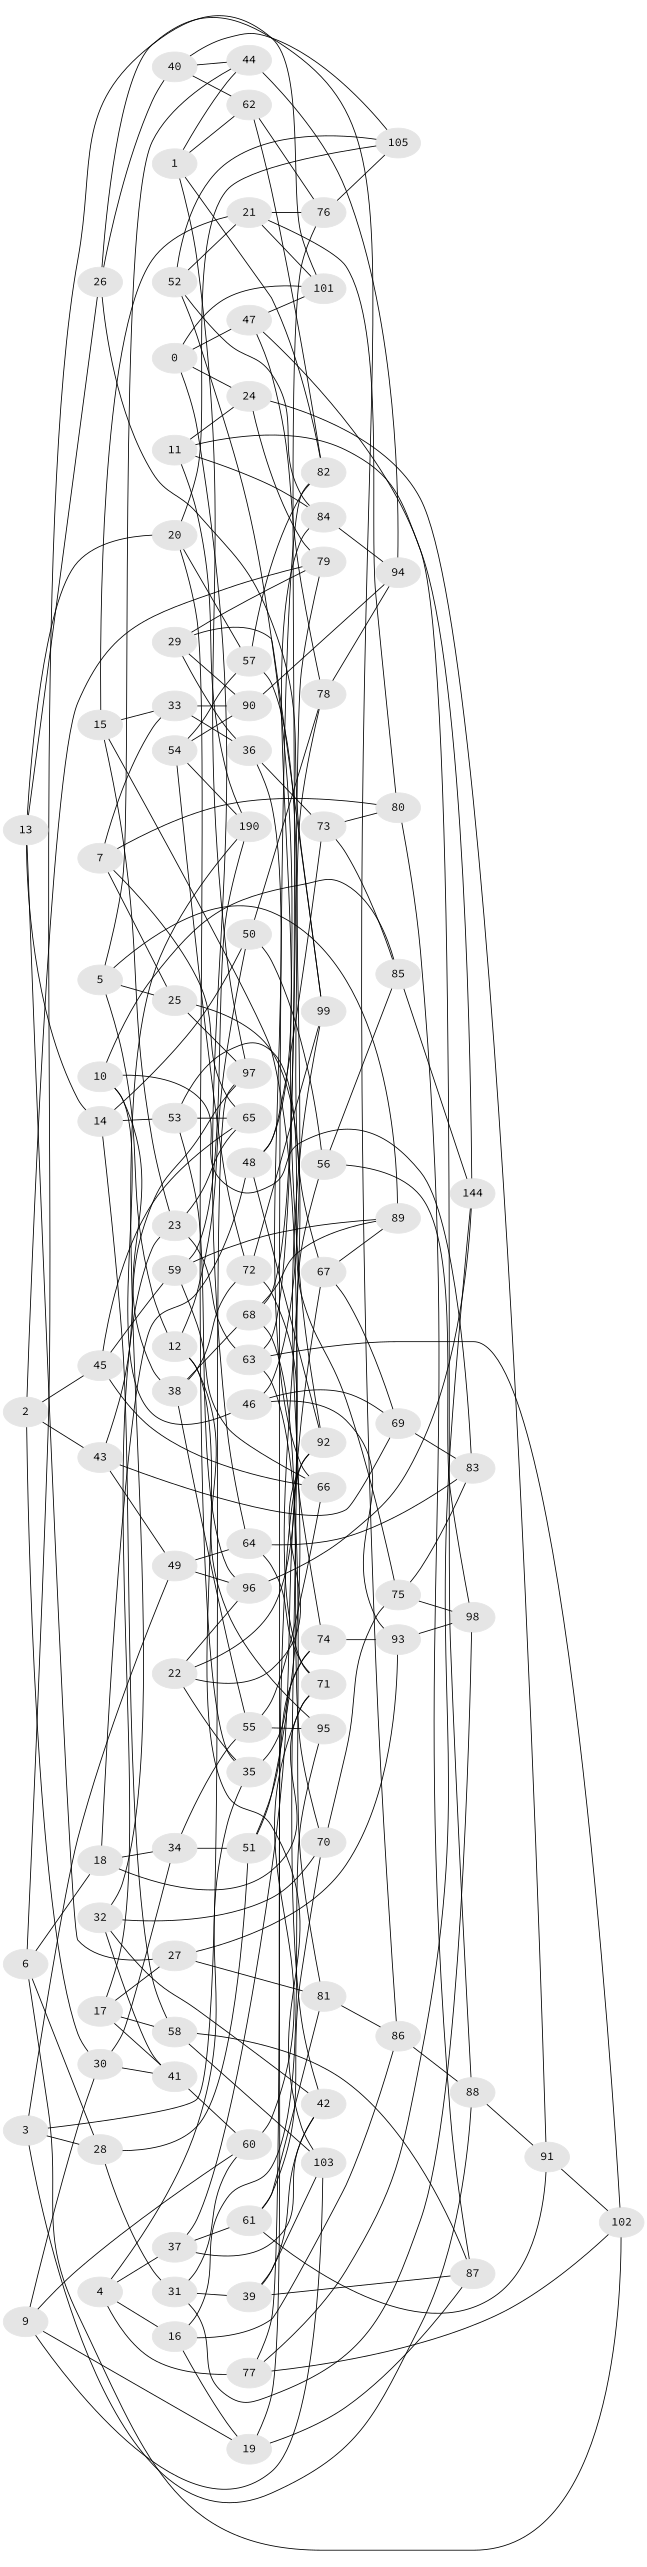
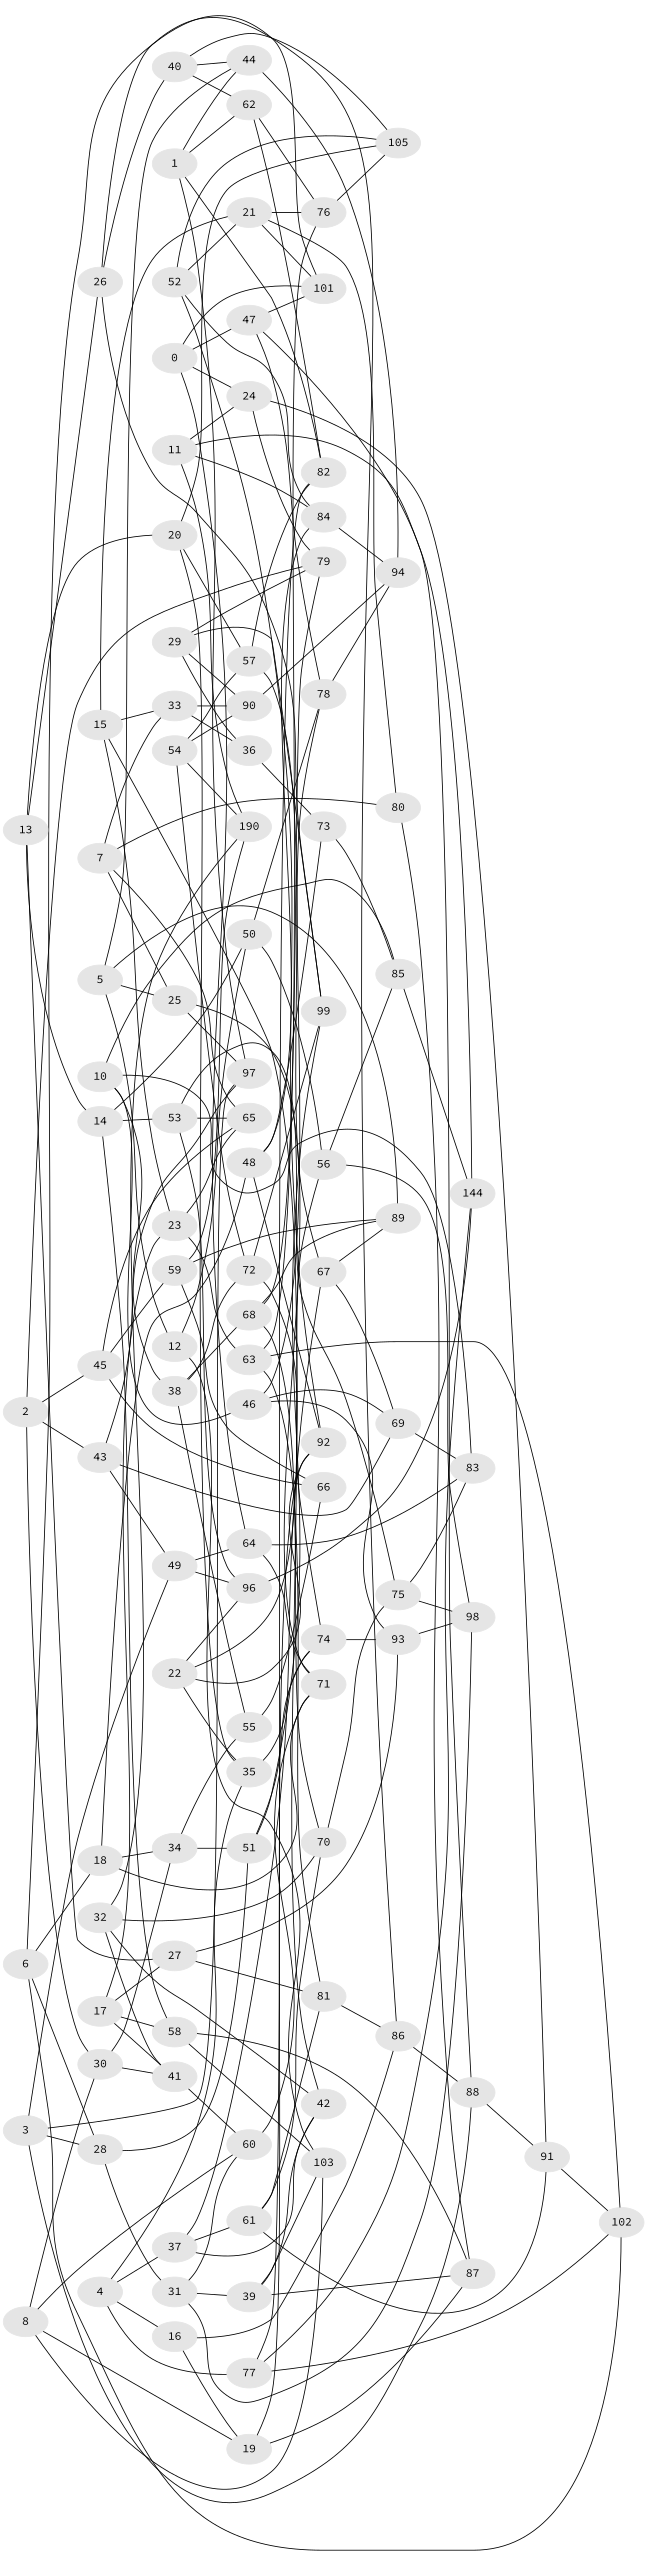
edge "80" -- "73": removed
edge "36" -- "66": removed
node "95": removed
node "9": label "9" -> "8"
